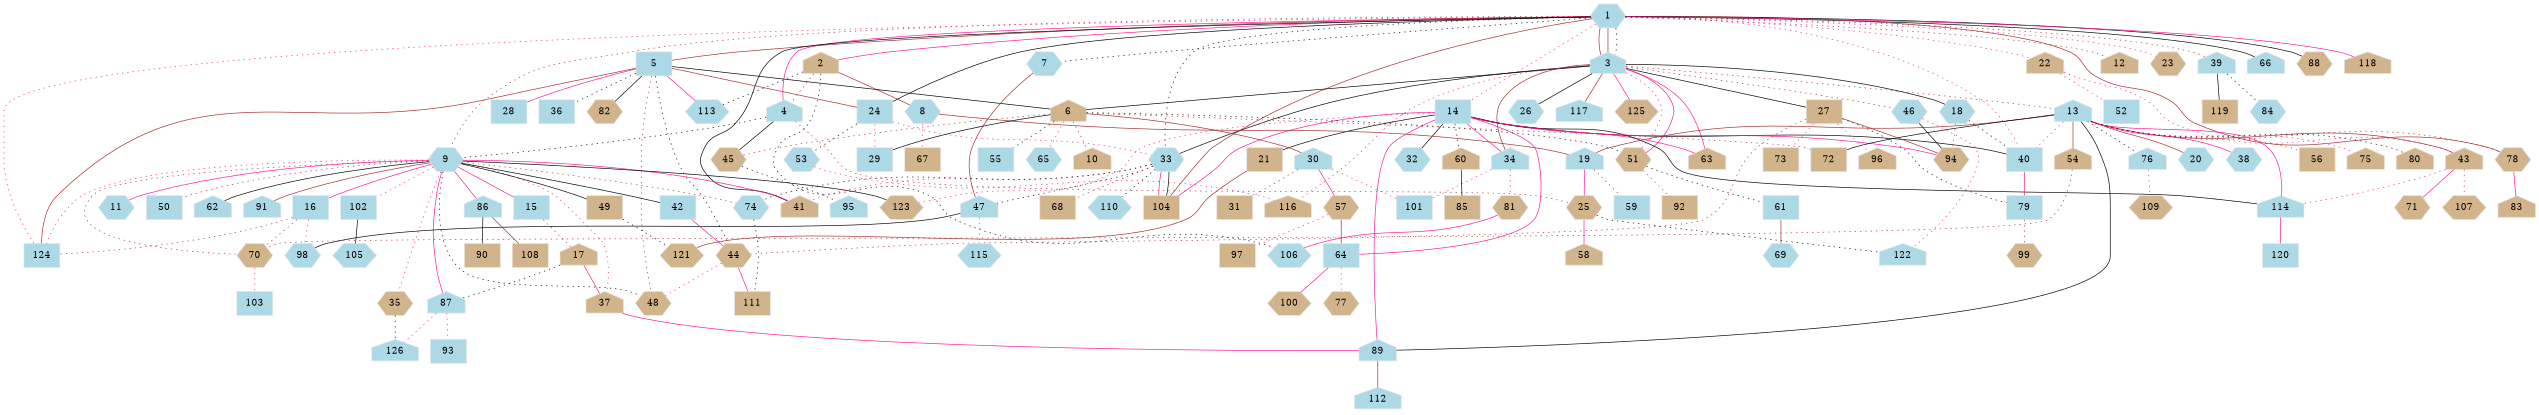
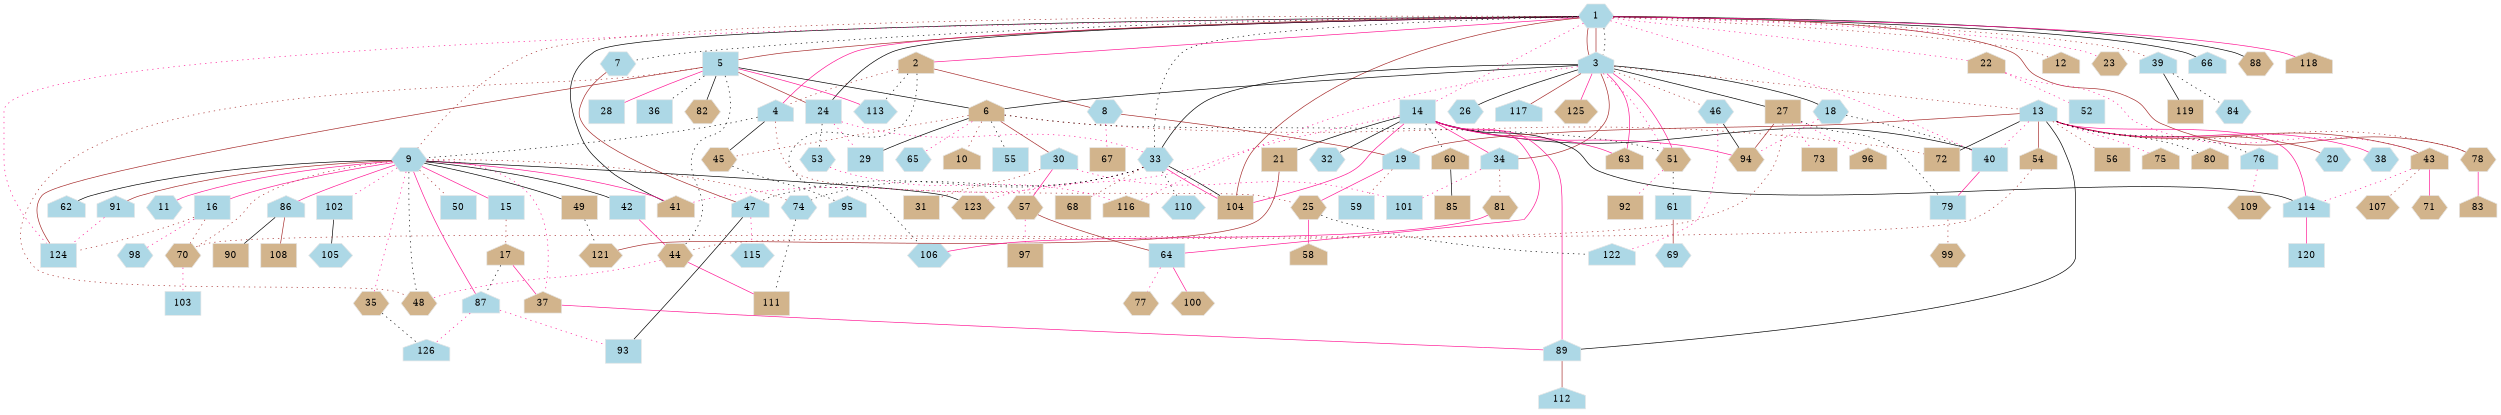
edge "9" -- "124": now "91" -- "124"
edge "47" -- "98": now "47" -- "93"
